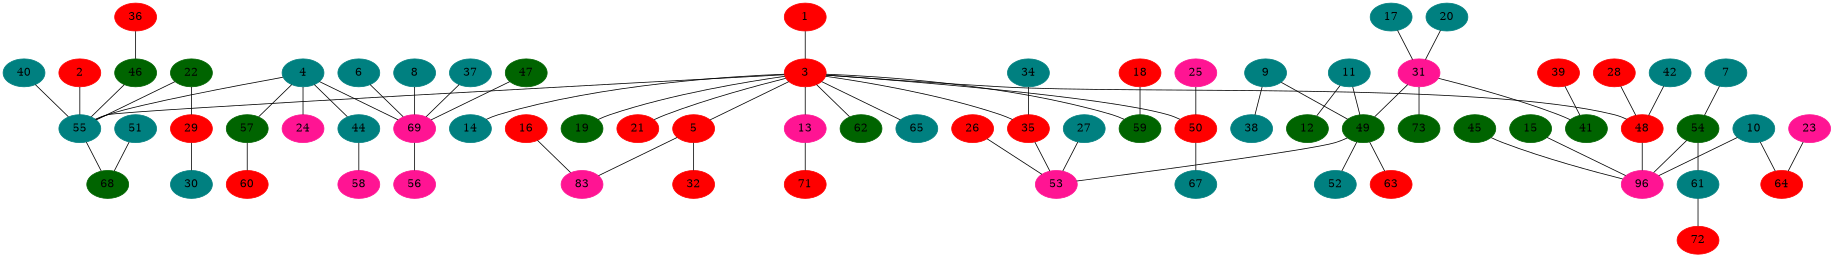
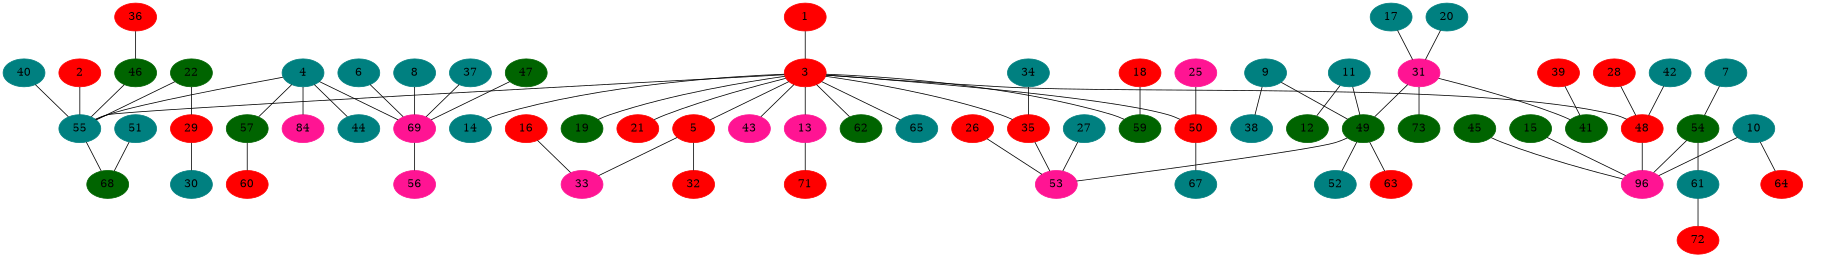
node "24": label "24" -> "84"
node "43": added
node "23": removed
node "58": removed
node "83": label "83" -> "33"
